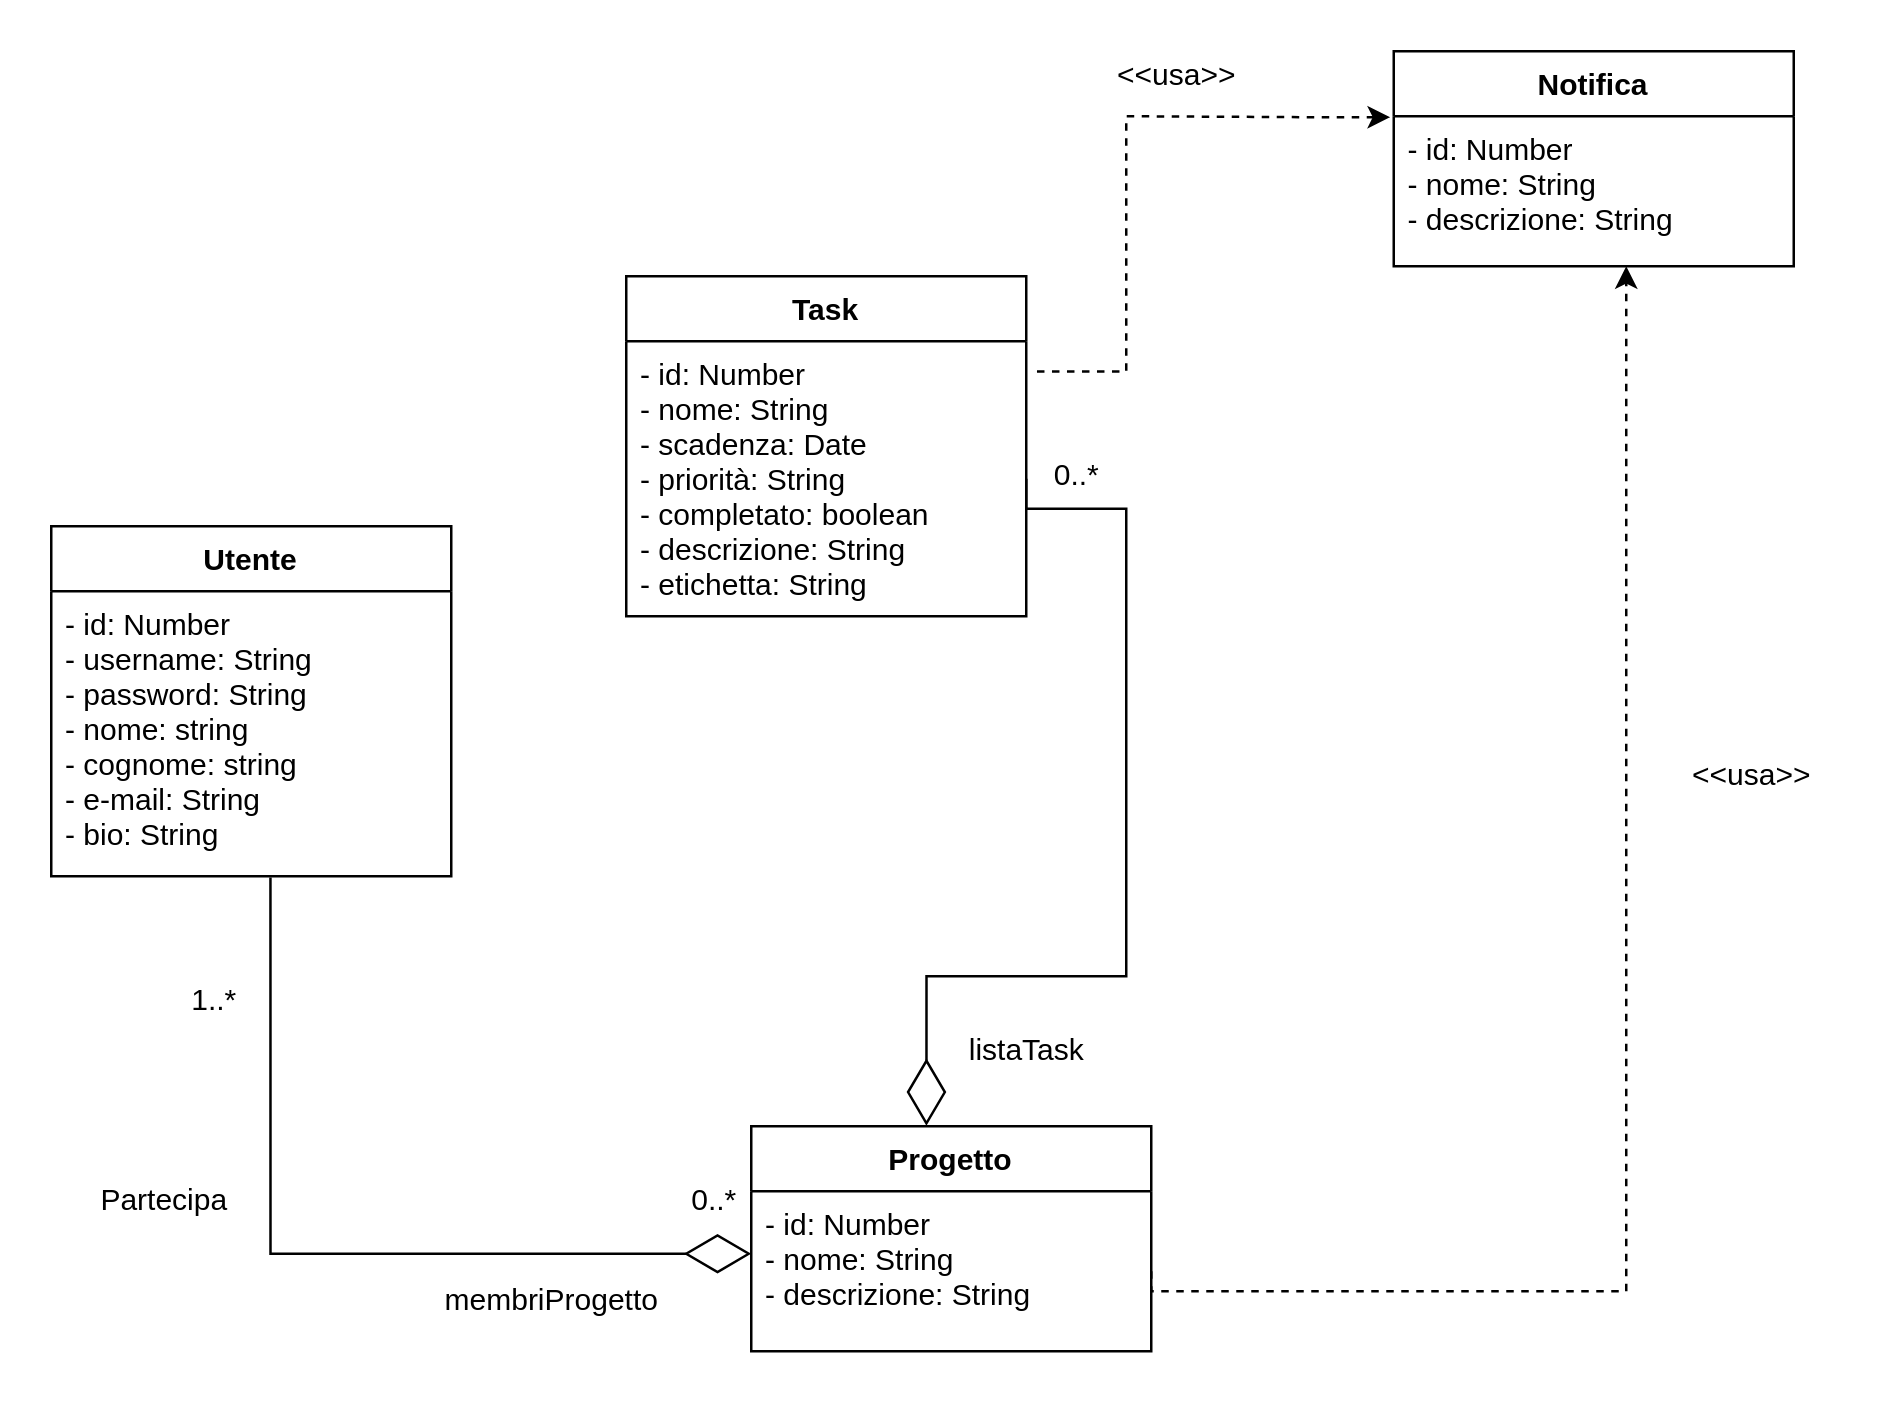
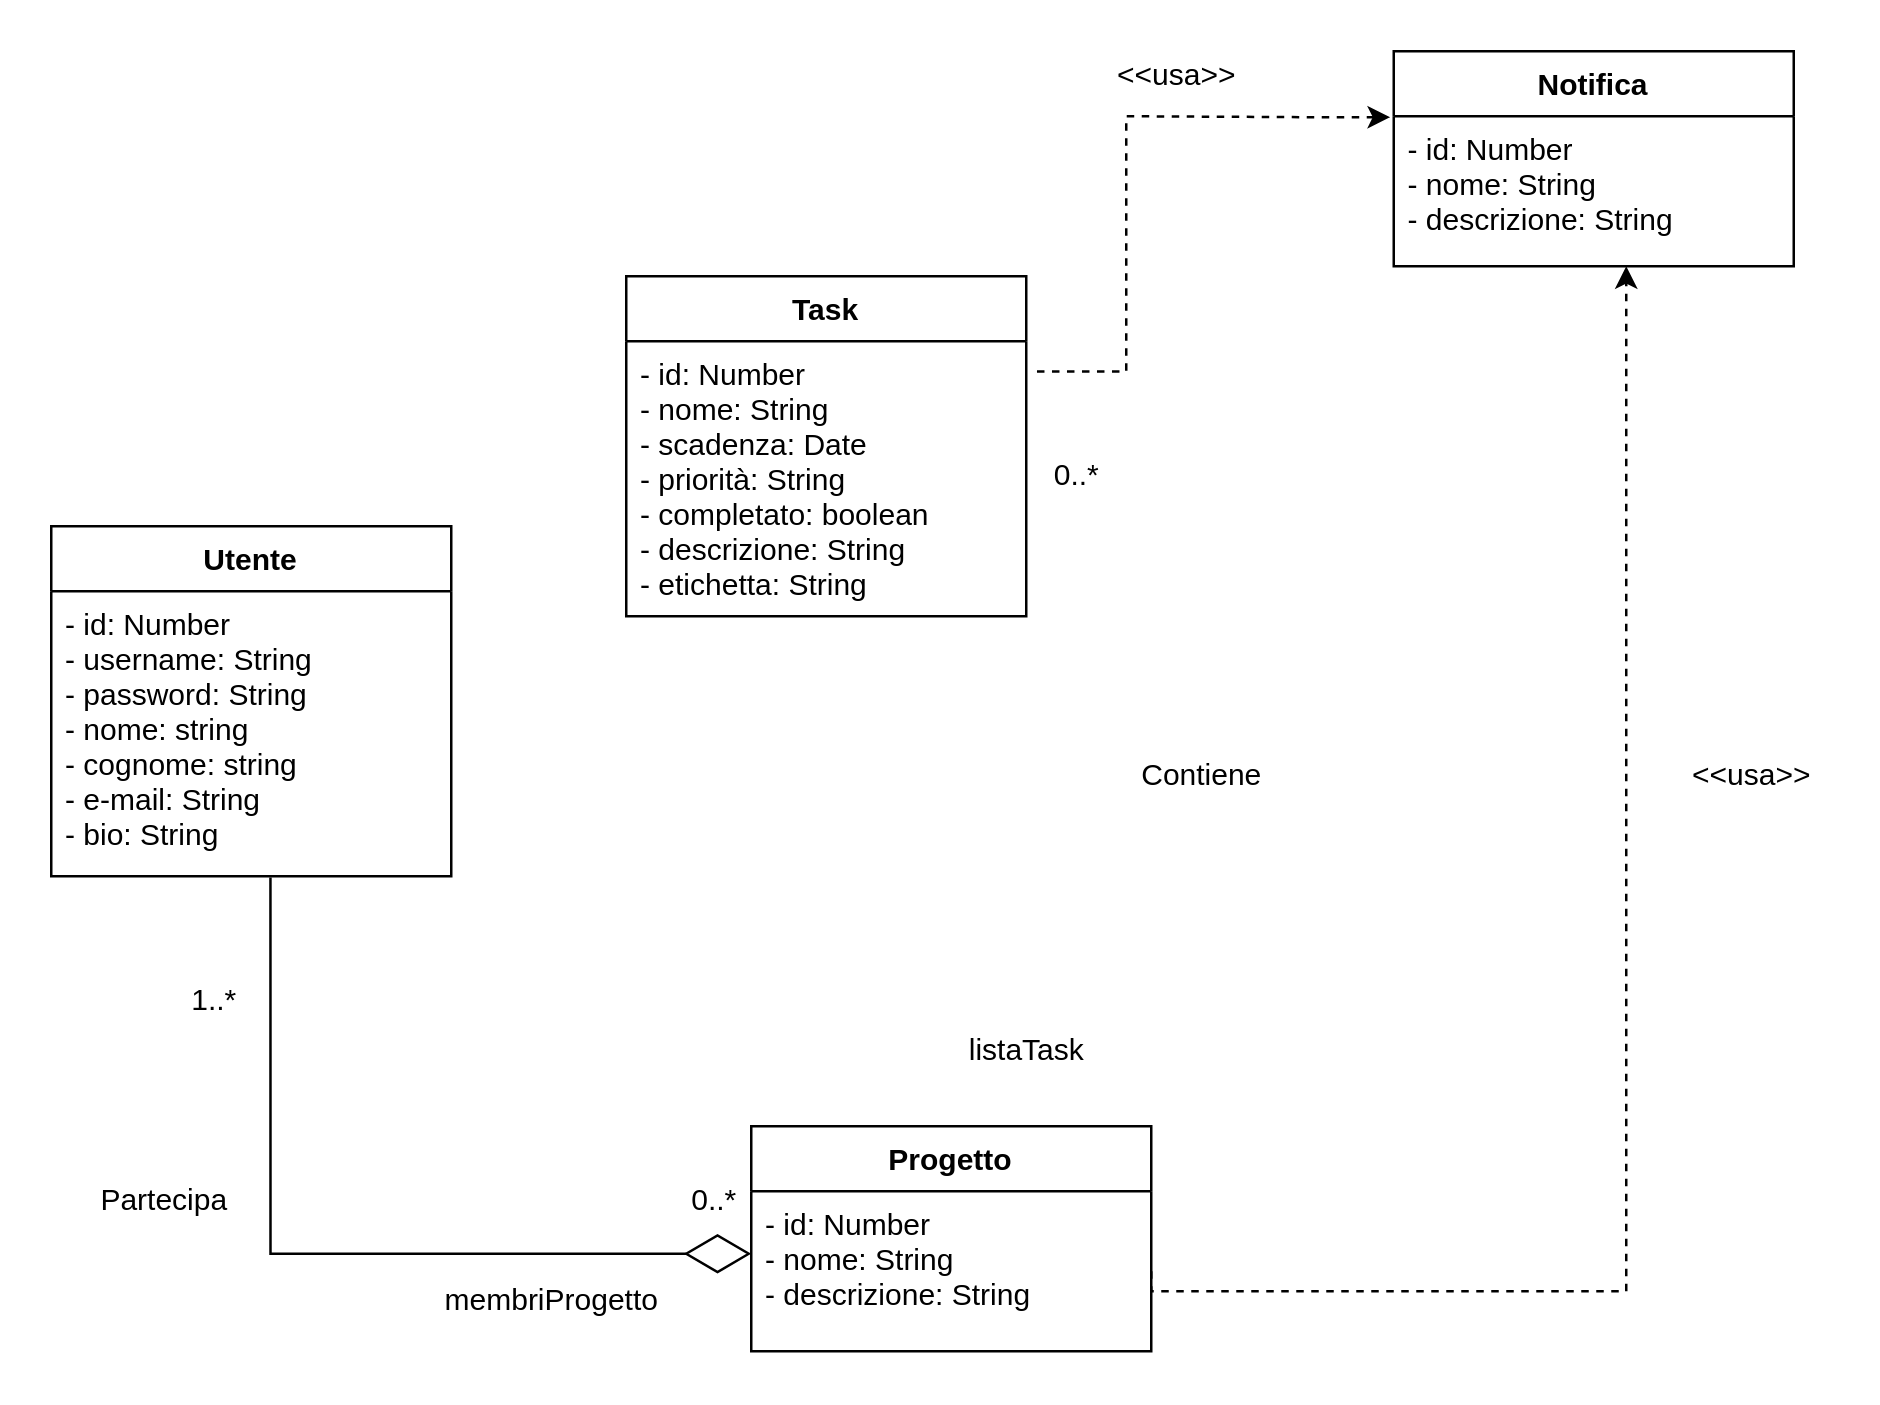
node "Contiene": added
edge "- id: Number - nome: String - scadenza: Date - priorità: String - completato: boolean - descrizione: String - etichetta: String" -> "Progetto": removed
